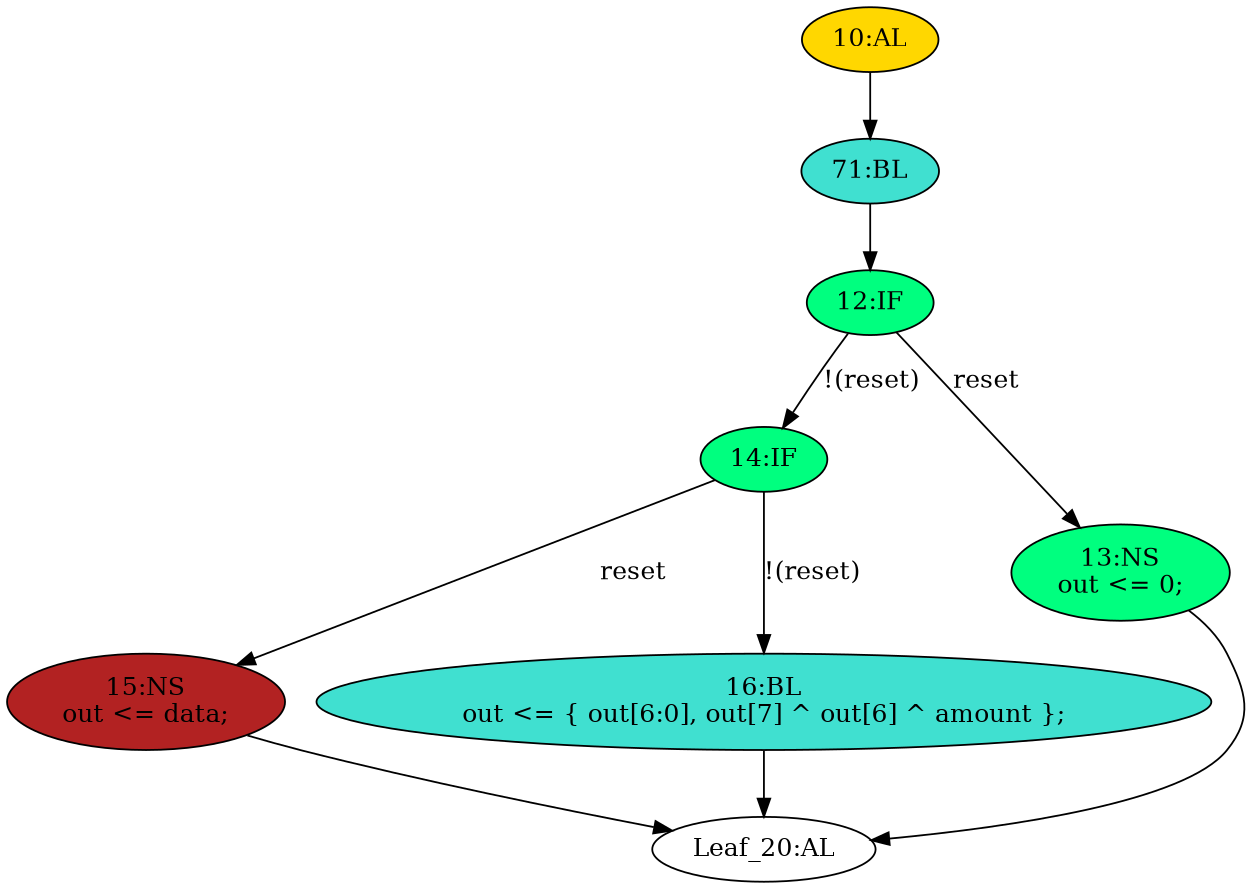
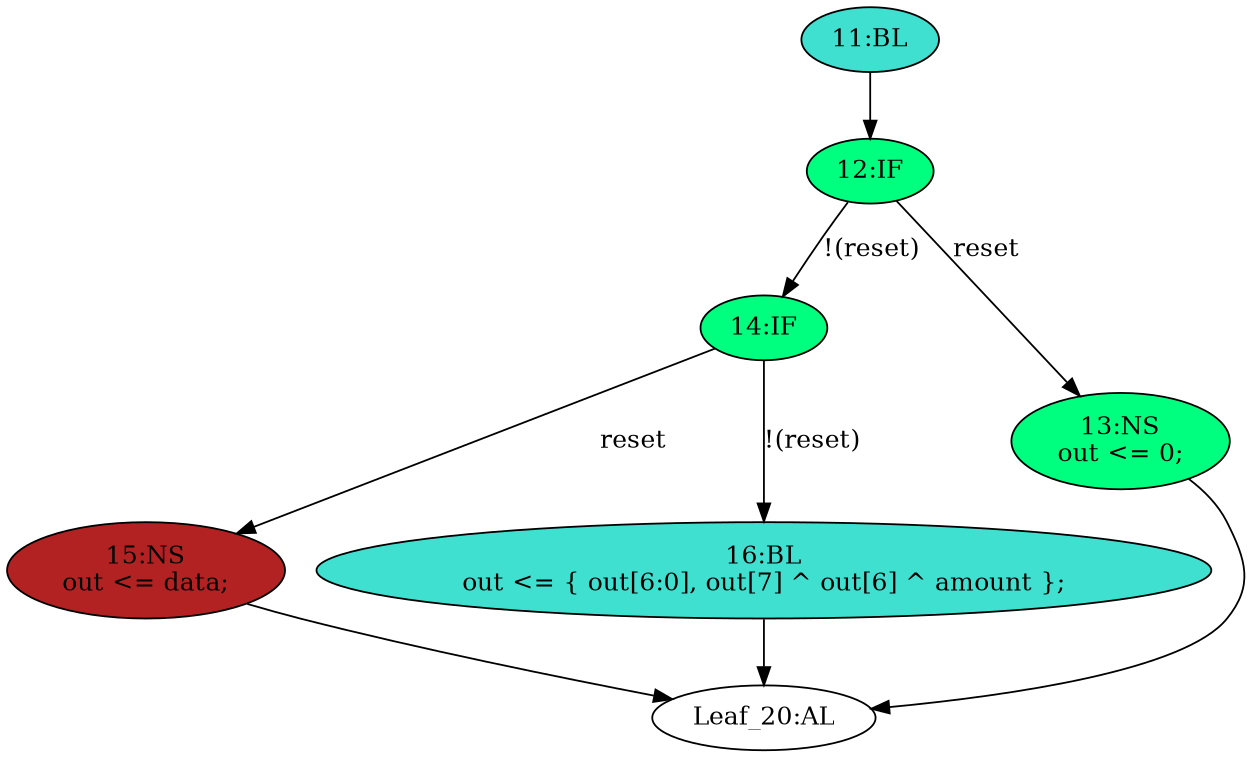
node "10:AL": removed
node "71:BL": label "71:BL" -> "11:BL"
